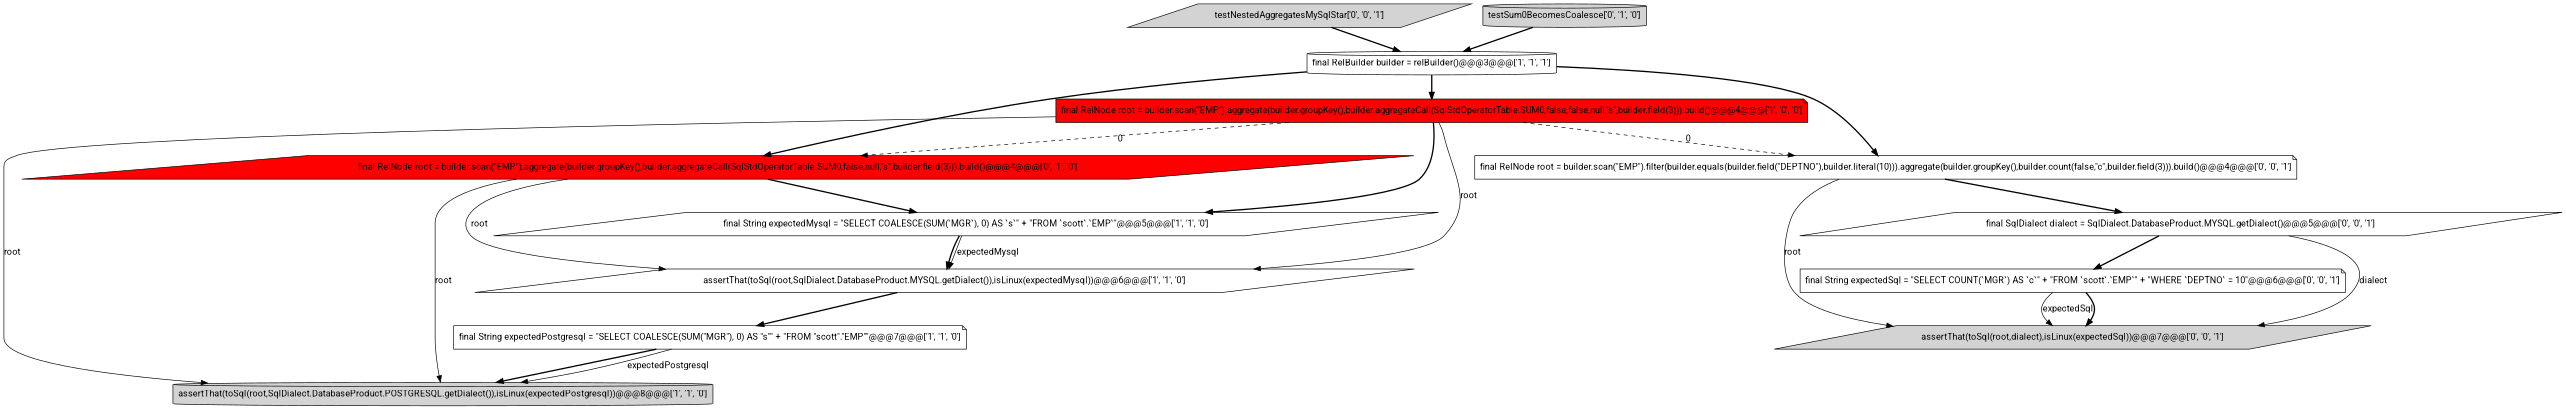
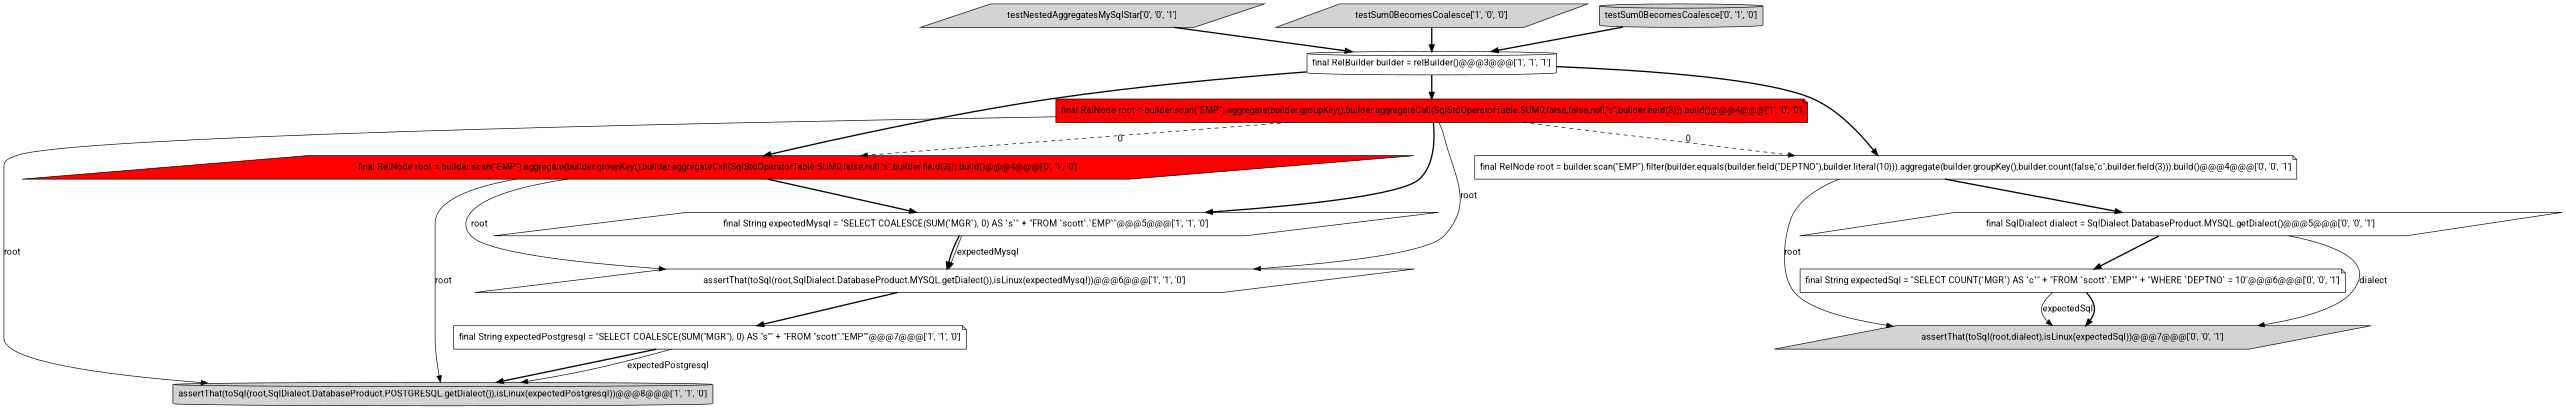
node "testSum0BecomesCoalesce['1', '0', '0']": added
